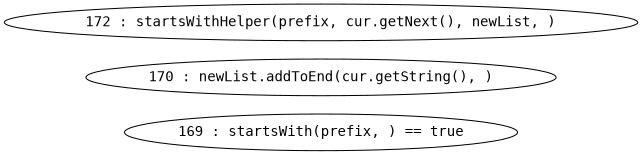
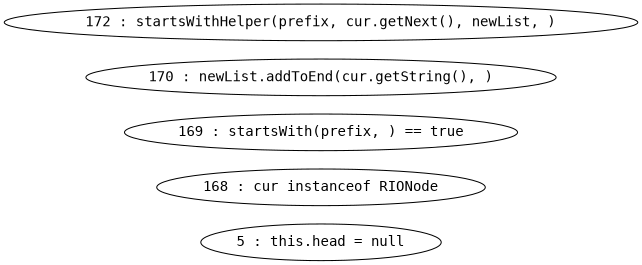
node "168 : cur instanceof RIONode": added
node "5 : this.head = null": added
